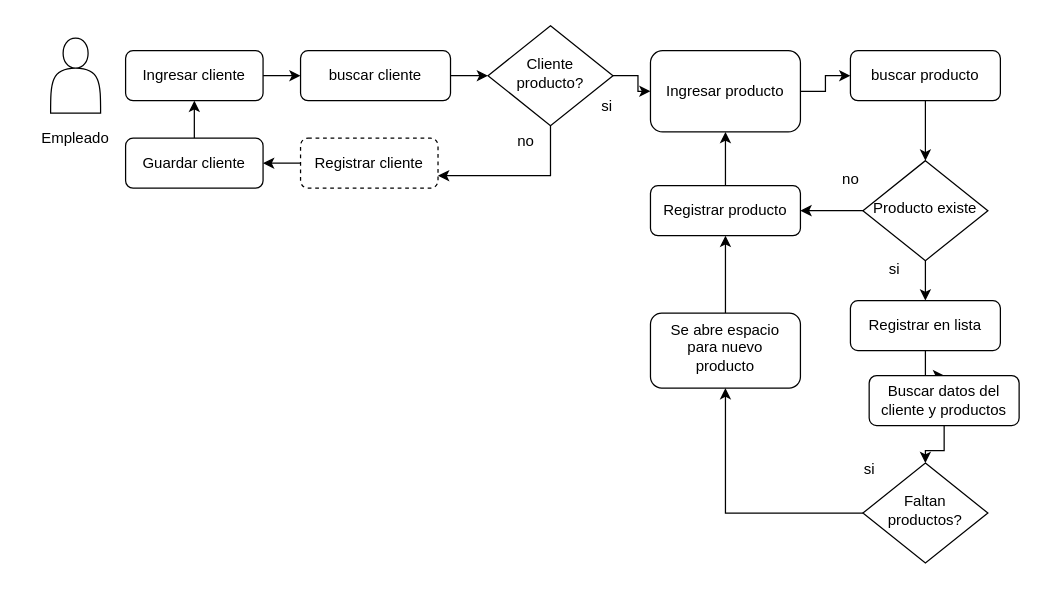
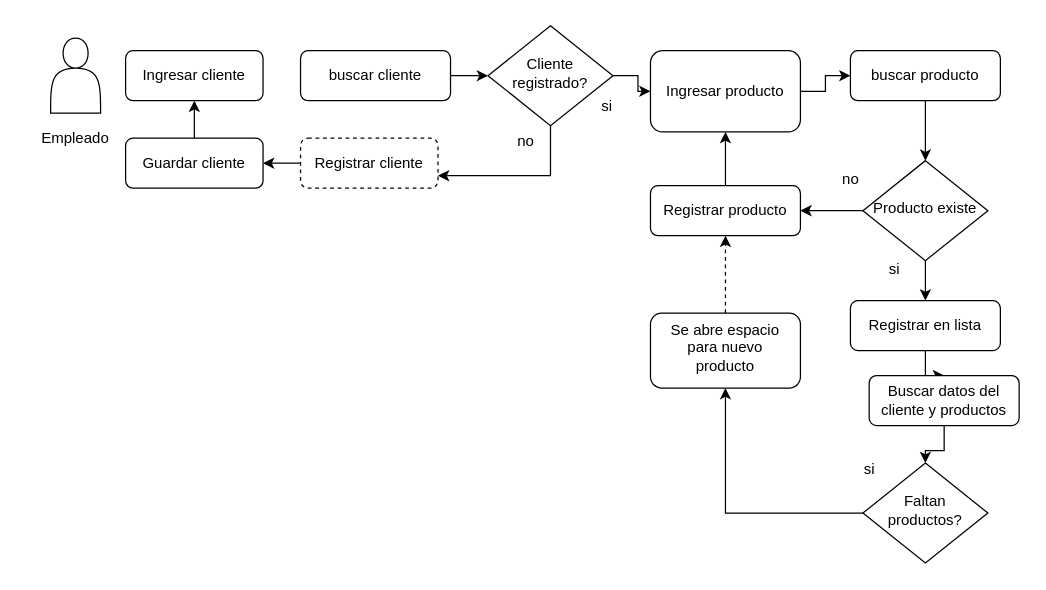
node "Cliente producto?": label "Cliente producto?" -> "Cliente registrado?"
edge "Ingresar cliente" -> "buscar cliente": removed
edge "Se abre espacio para nuevo producto" -> "Registrar producto": style solid -> dashed
